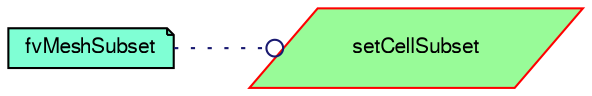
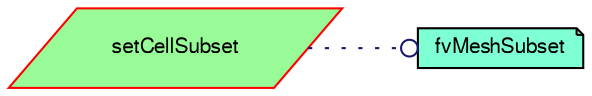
edge "fvMeshSubset" -> "setCellSubset": reversed
